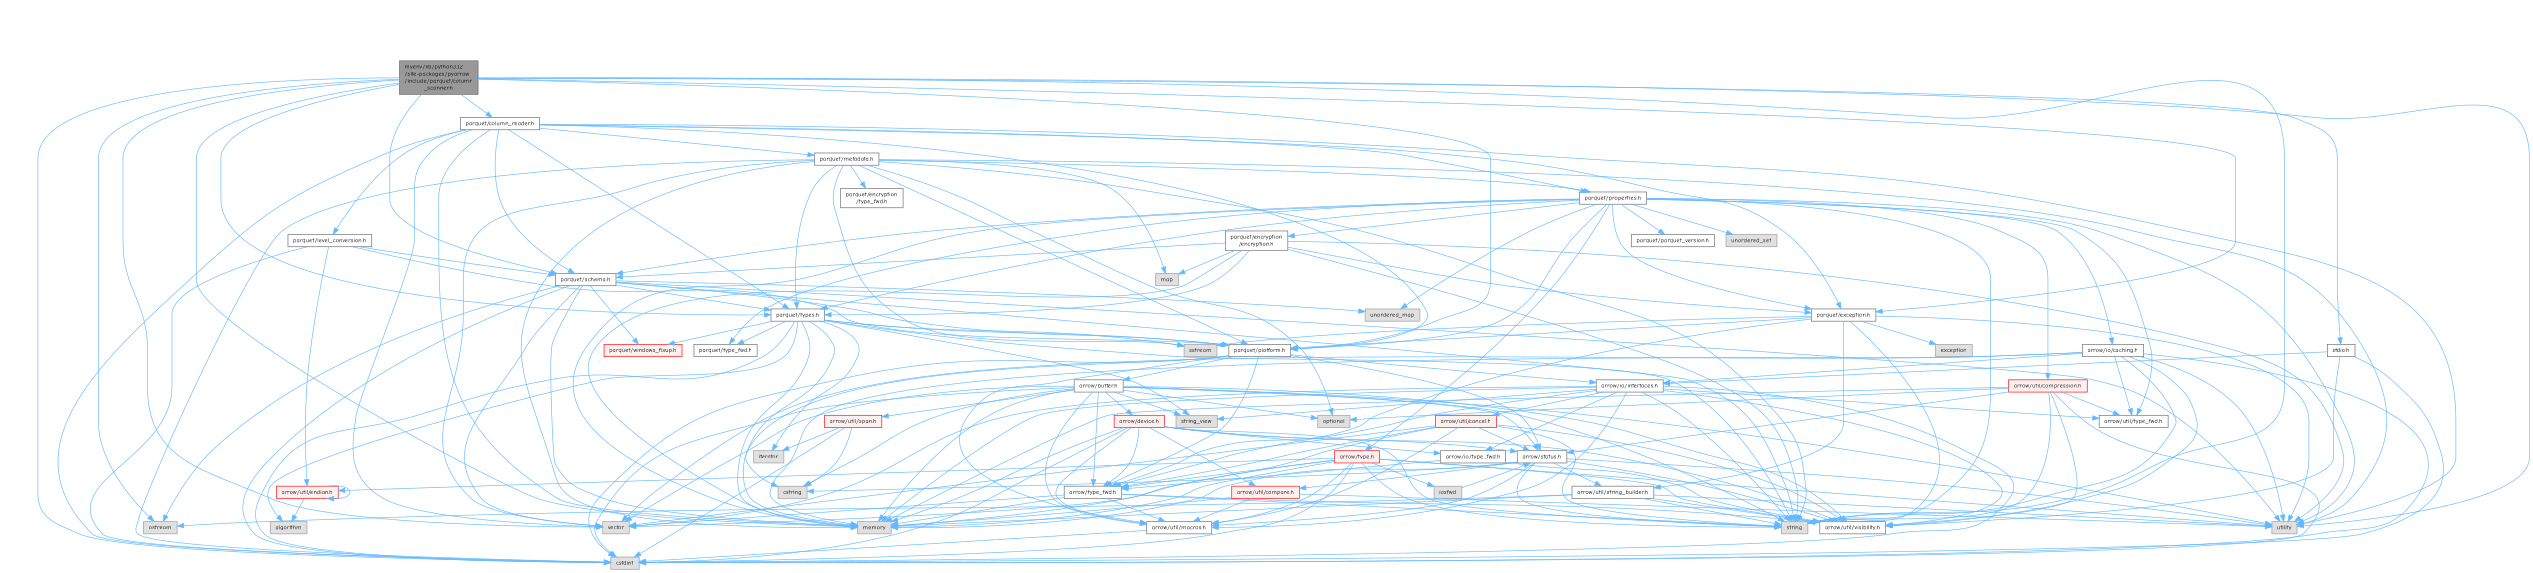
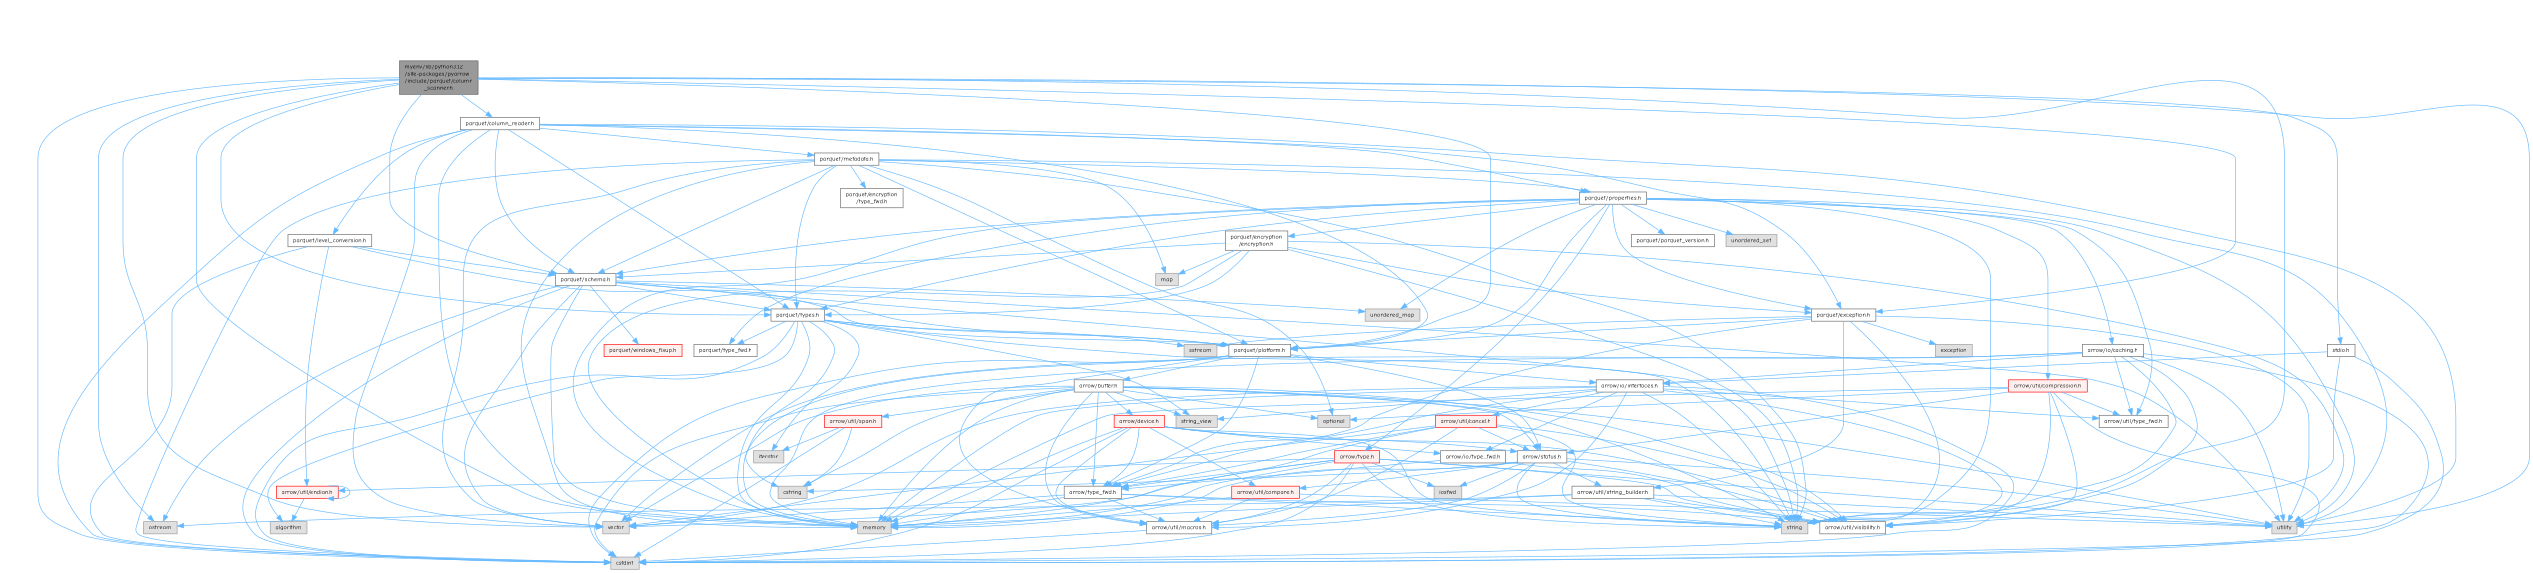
edge "parquet/metadata.h" -> "sstream": now "parquet/metadata.h" -> "parquet/schema.h"
edge "parquet/types.h" -> "parquet/windows_fixup.h": removed
edge "iosfwd" -> "arrow/status.h": reversed
